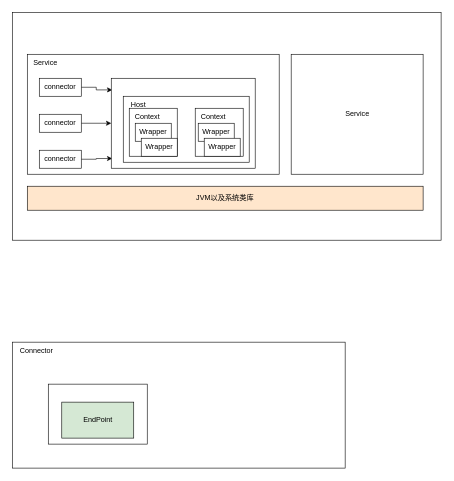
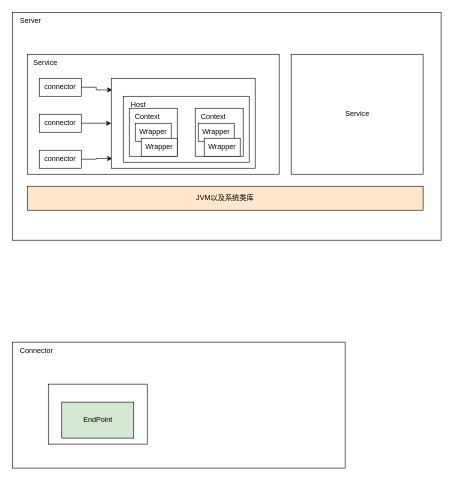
node "Server": added
